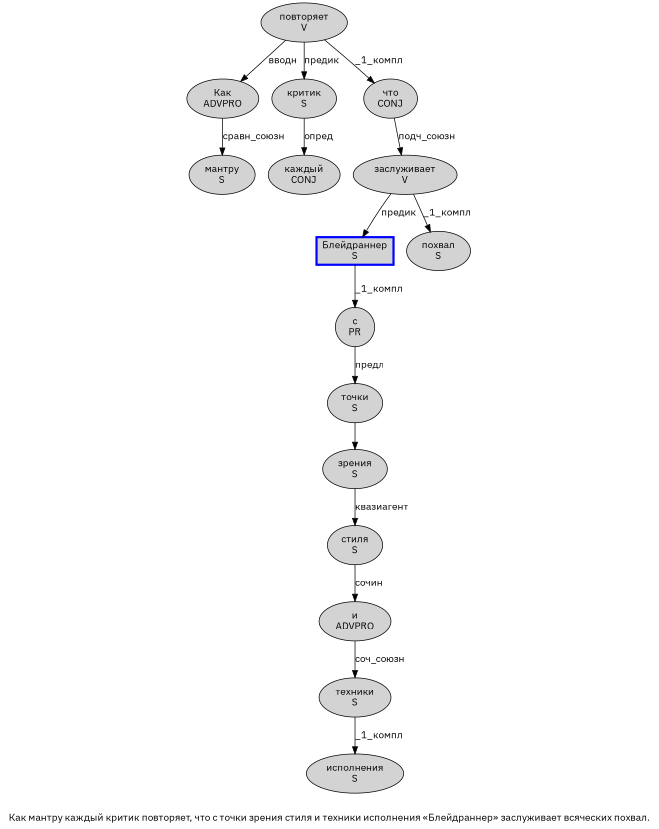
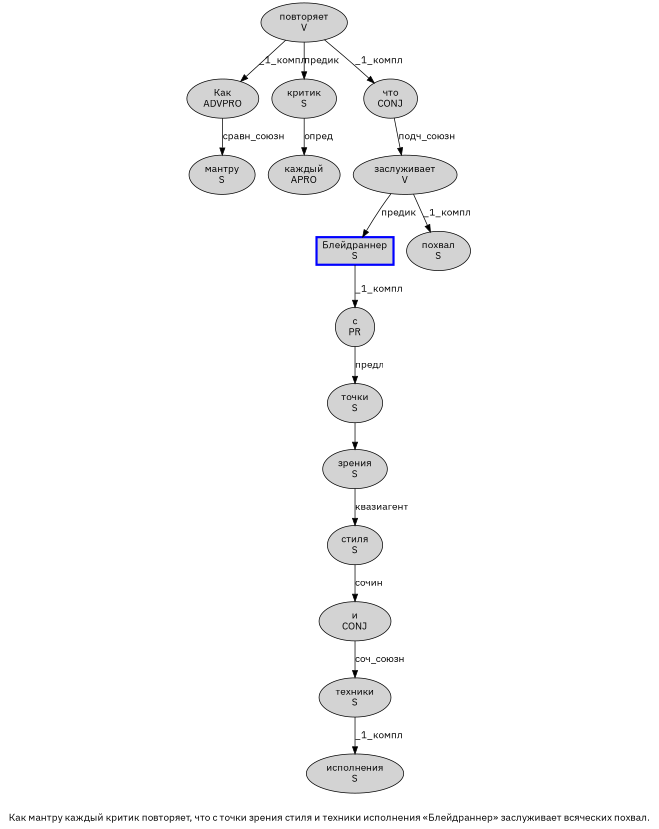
edge "повторяет V" -> "Как ADVPRO": label "вводн" -> "_1_компл"
node "каждый CONJ": label "каждый CONJ" -> "каждый APRO"
node "и ADVPRO": label "и ADVPRO" -> "и CONJ"
